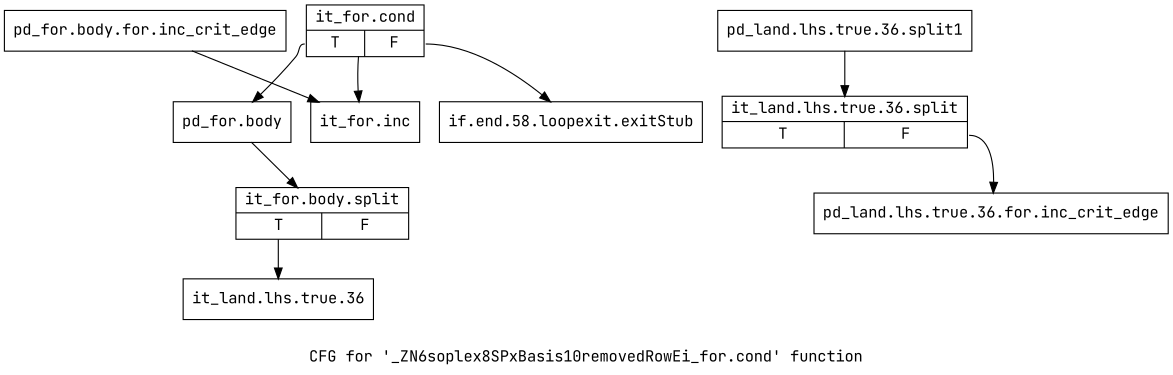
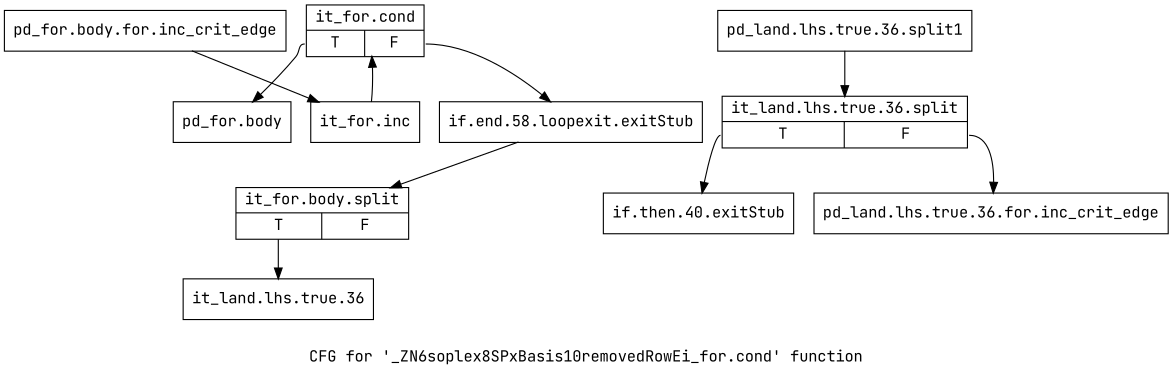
edge "it_for.cond" -> "it_for.inc": reversed
edge "pd_for.body" -> "it_for.body.split": now "if.end.58.loopexit.exitStub" -> "it_for.body.split"
node "if.then.40.exitStub": added
